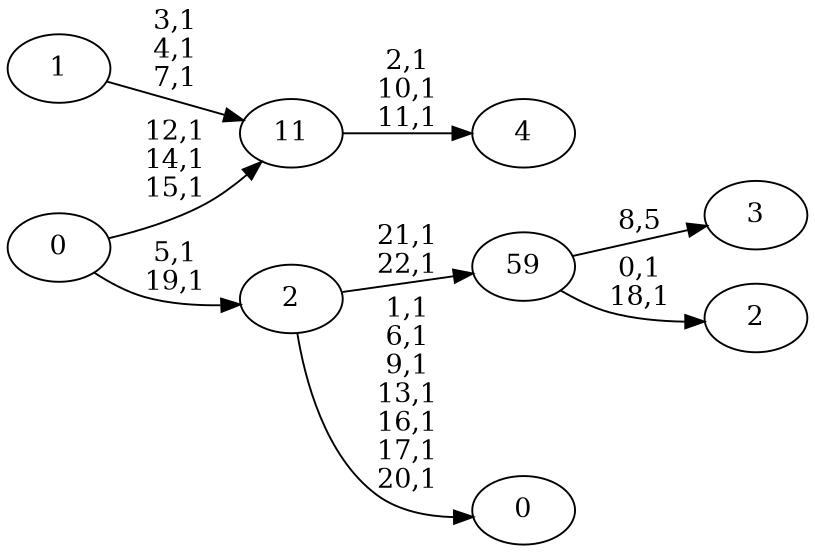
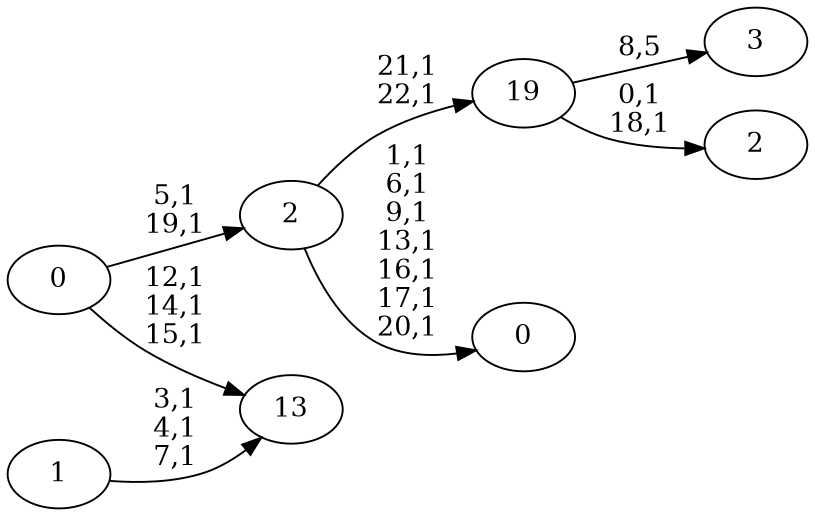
node "11": label "11" -> "13"
node "4": removed
node "59": label "59" -> "19"
